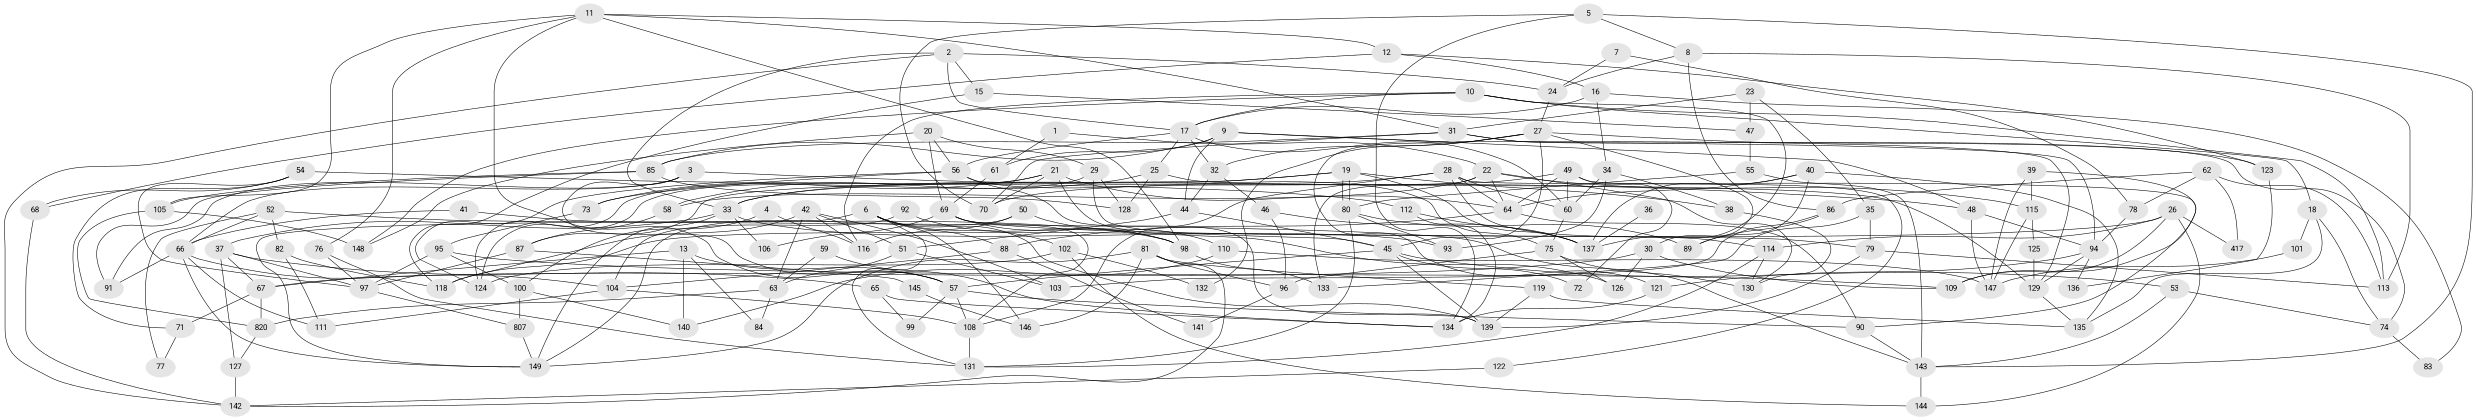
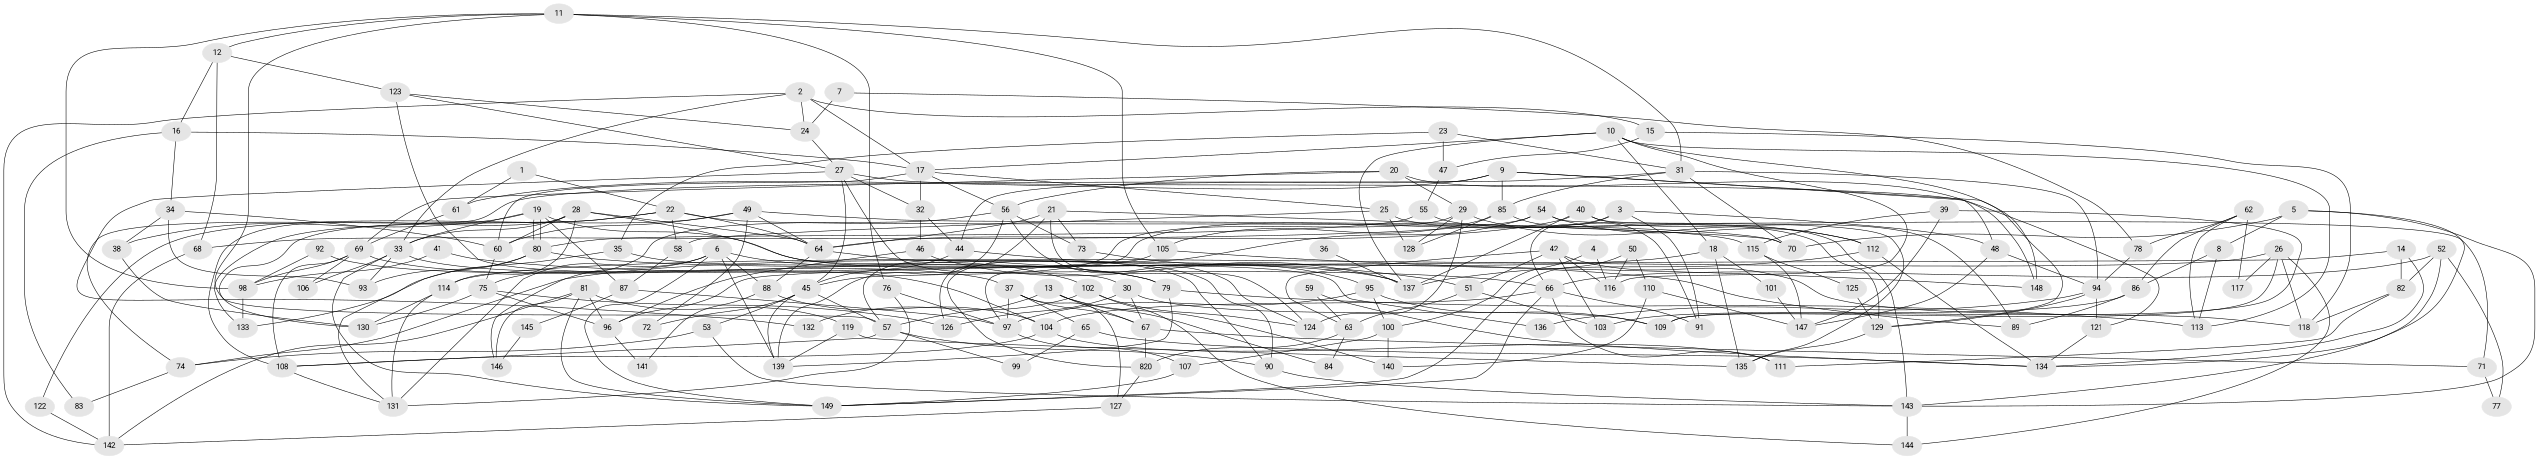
edge "8" -- "24": now "123" -- "24"
edge "29" -- "112": added
node "417": label "417" -> "117"
node "14": added
node "807": label "807" -> "107"
